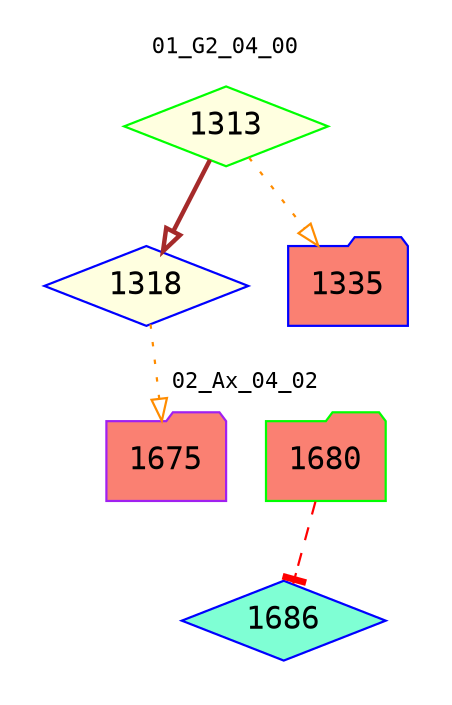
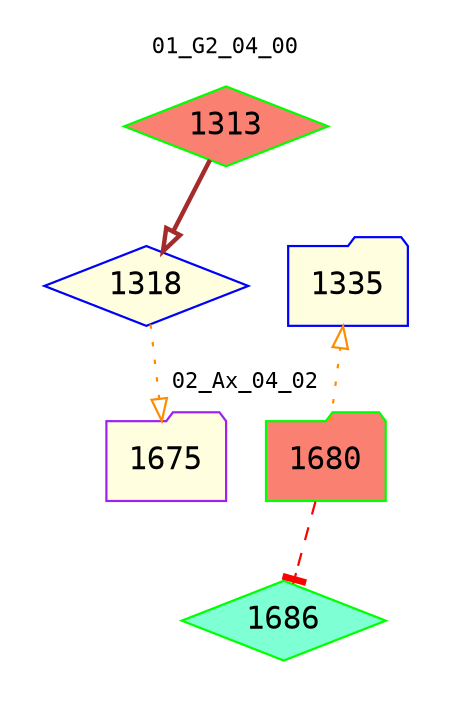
node "1313": fillcolor lightyellow -> salmon
edge "1313" -> "1335": now "1680" -> "1335"
node "1335": fillcolor salmon -> lightyellow
node "1675": fillcolor salmon -> lightyellow
node "1686": color blue -> green
